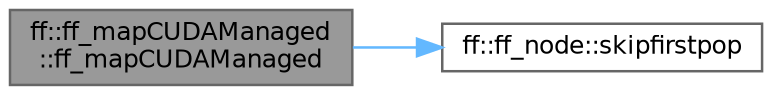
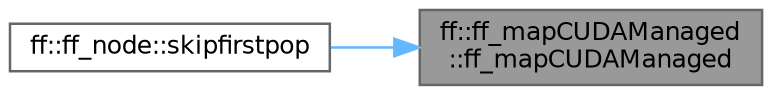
edge "ff::ff_mapCUDAManaged ::ff_mapCUDAManaged" -> "ff::ff_node::skipfirstpop": reversed
